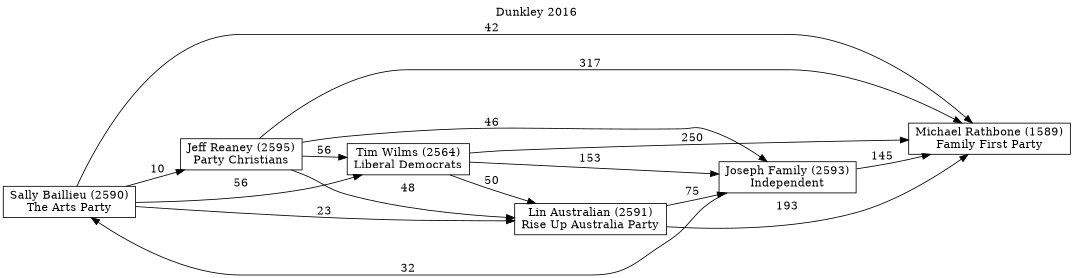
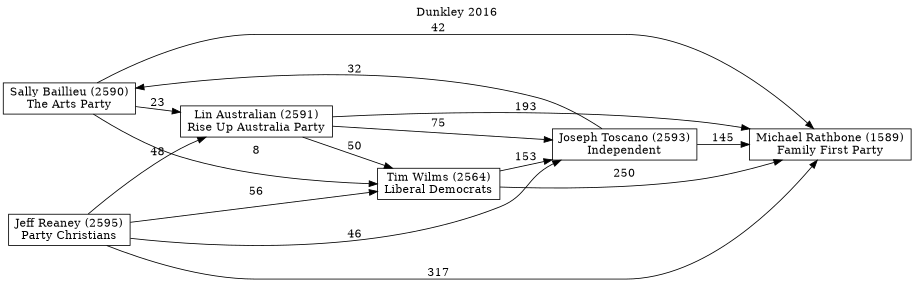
node "Joseph Family (2593) Independent": label "Joseph Family (2593) Independent" -> "Joseph Toscano (2593) Independent"
edge "Sally Baillieu (2590) The Arts Party" -> "Jeff Reaney (2595) Party Christians": removed, label "10"
edge "Sally Baillieu (2590) The Arts Party" -> "Tim Wilms (2564) Liberal Democrats": label "56" -> "8"
edge "Tim Wilms (2564) Liberal Democrats" -> "Lin Australian (2591) Rise Up Australia Party": reversed
